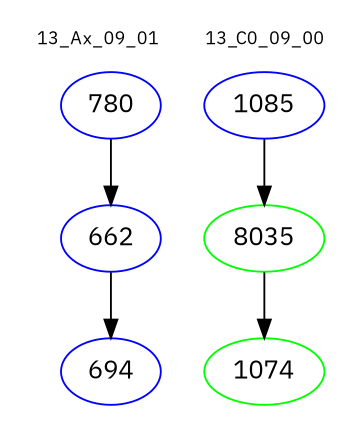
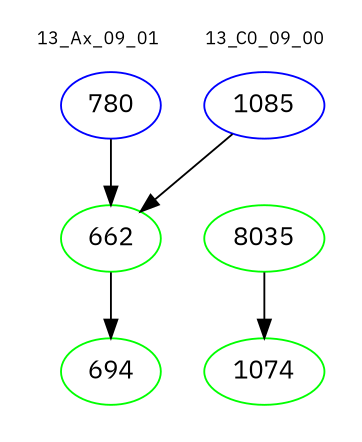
edge "1085" -> "8035": now "1085" -> "662"
node "662": color blue -> green
node "694": color blue -> green
